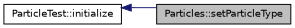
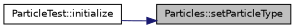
edge "Particles::setParticleType" -> "ParticleTest::initialize": reversed
